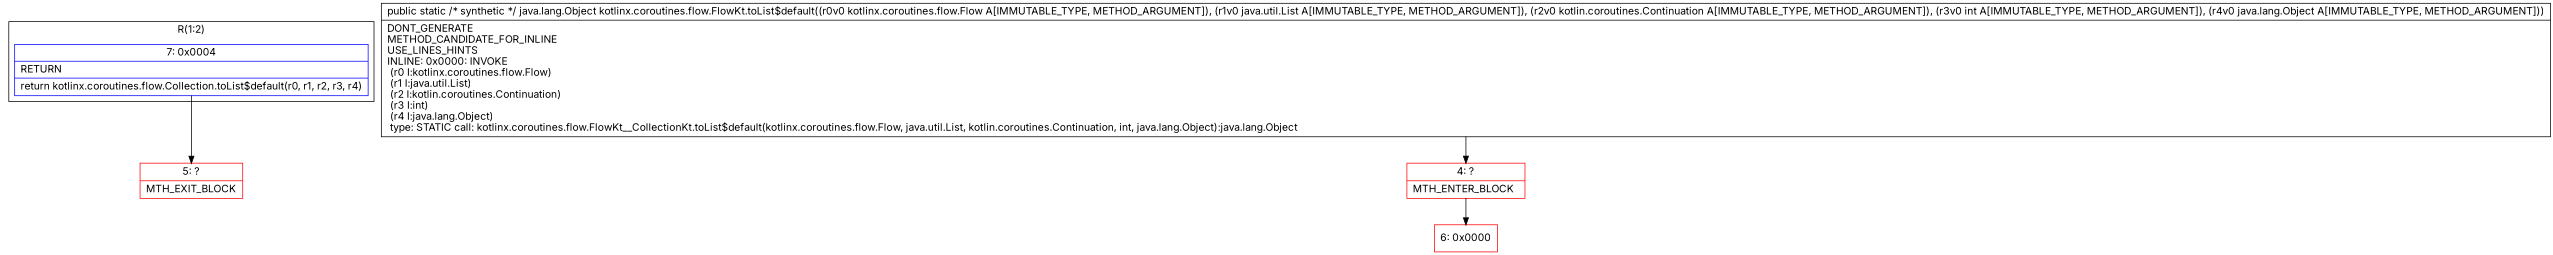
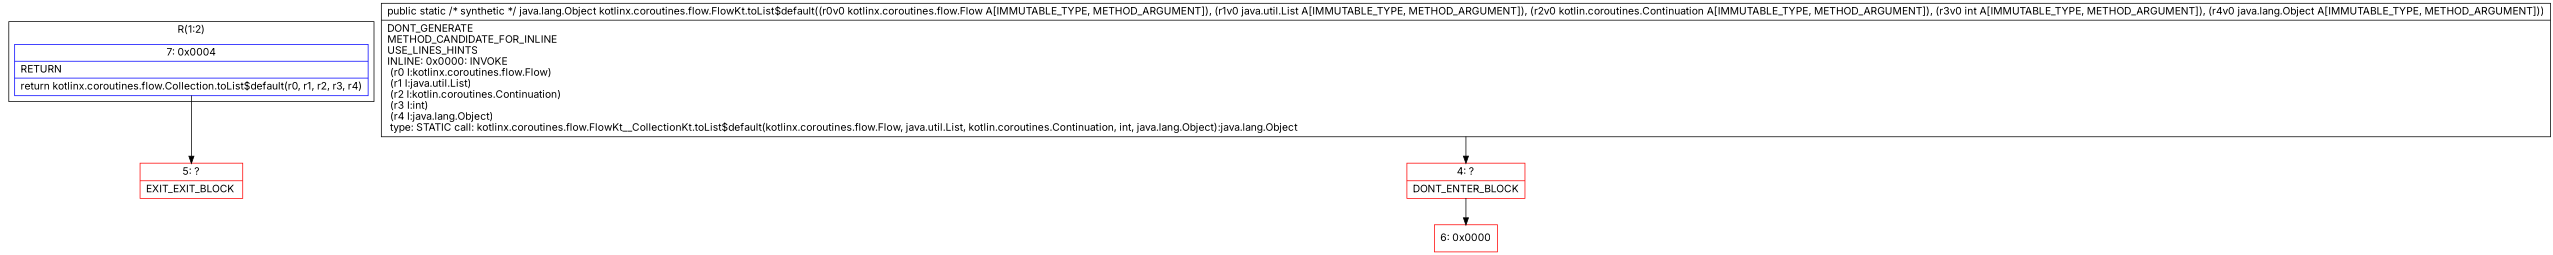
node "5: ?": text "MTH_EXIT_BLOCK" -> "EXIT_EXIT_BLOCK"
node "4: ?": text "MTH_ENTER_BLOCK" -> "DONT_ENTER_BLOCK"
